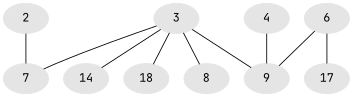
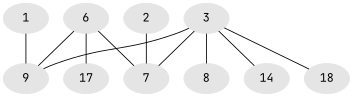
node "4": label "4" -> "1"
edge "6" -- "7": added
